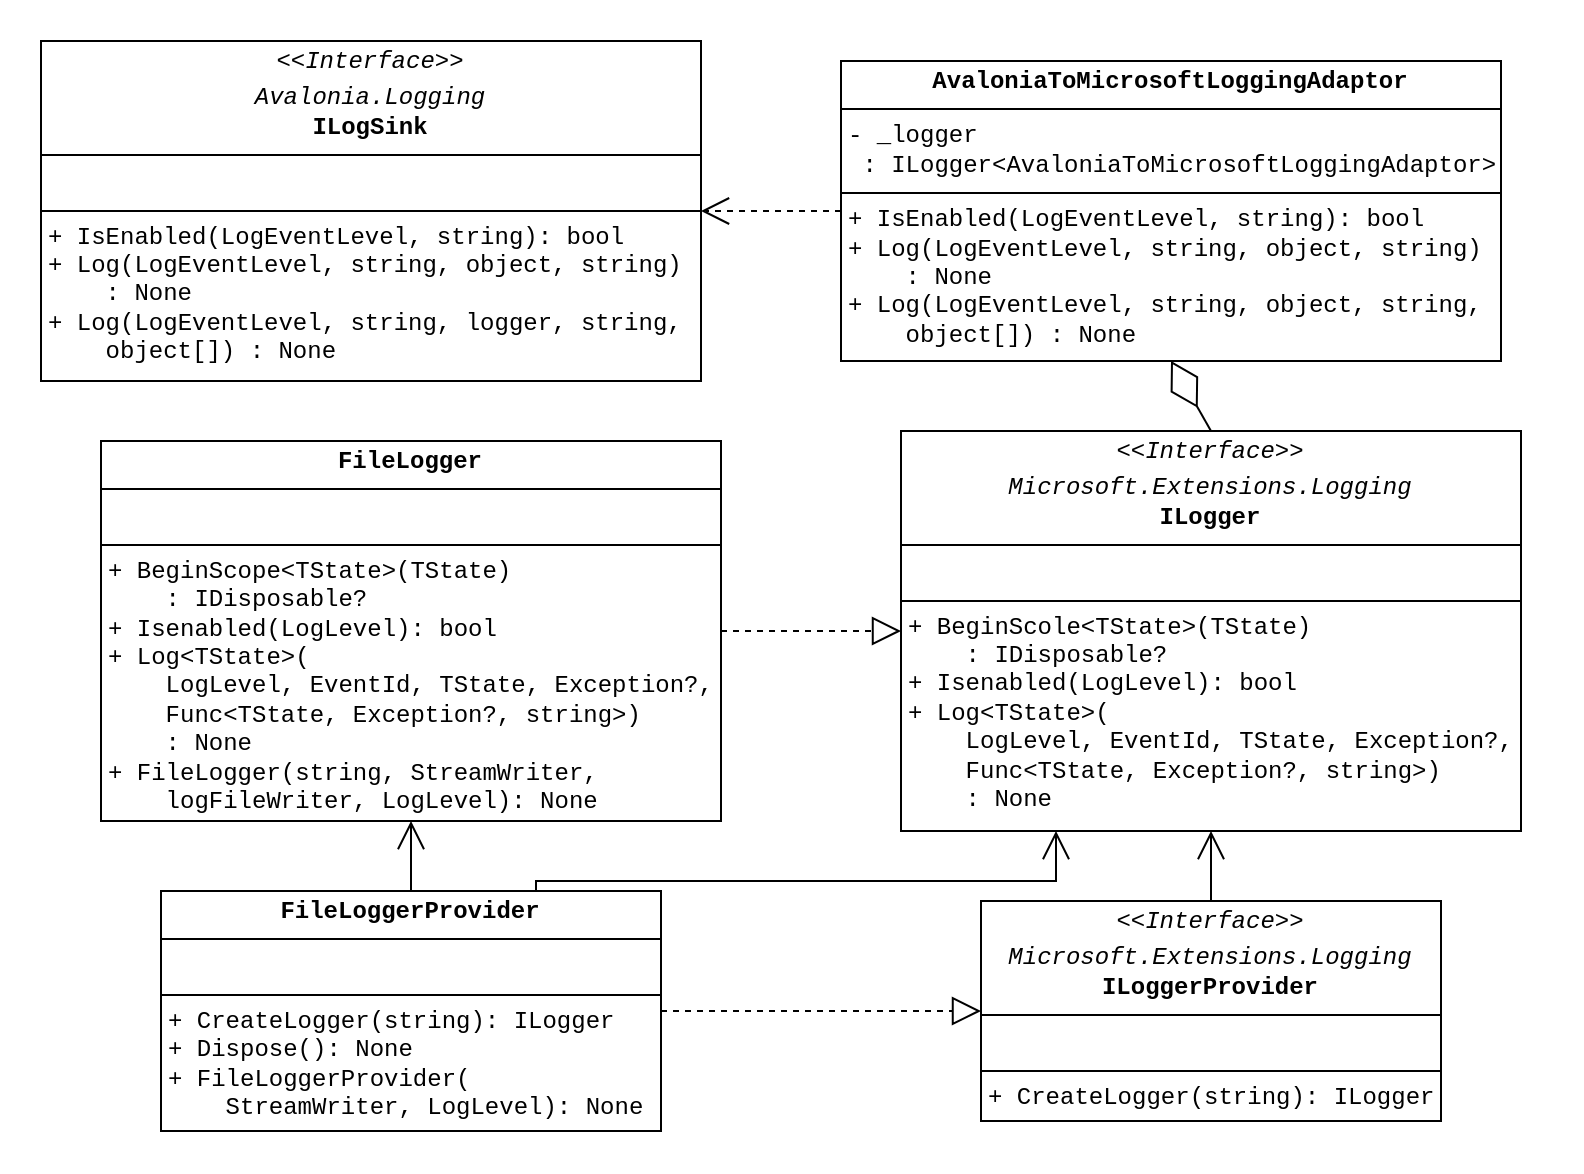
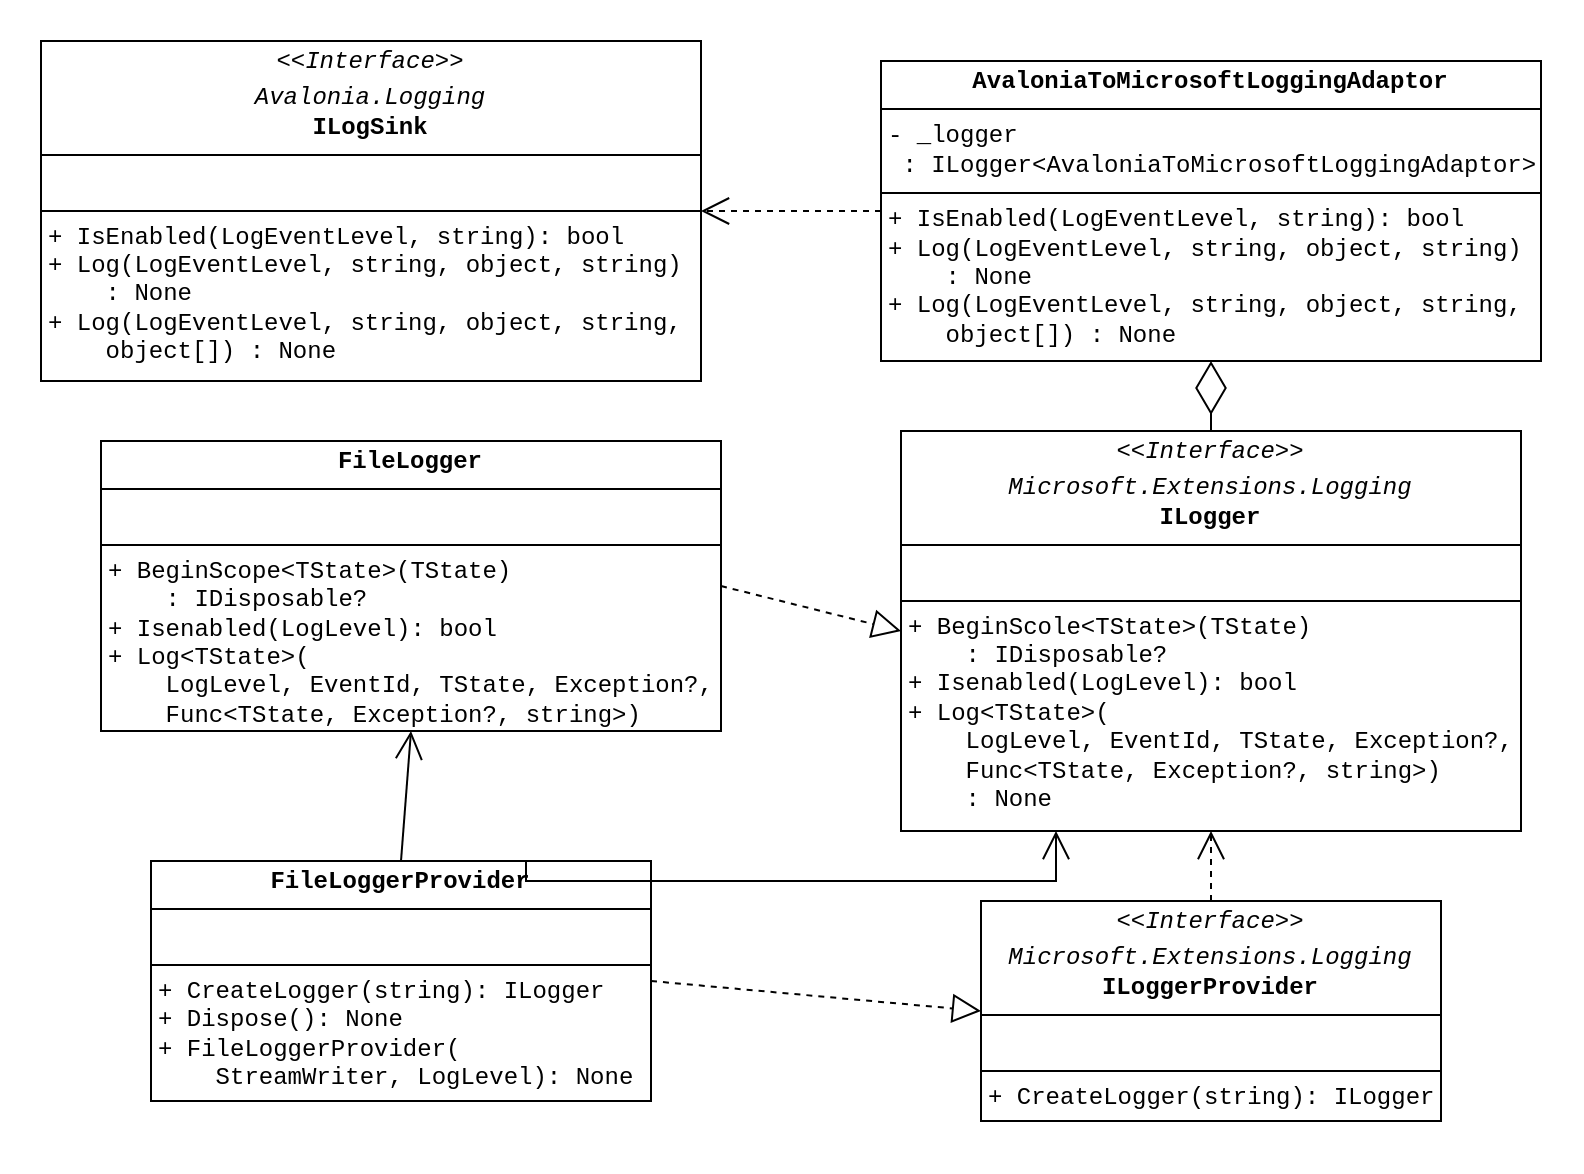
node "<<Interface>> Avalonia.Logging ILogSink + IsEnabled(LogEventLevel, string): bool + Log(LogEventLevel, string, object, string) : None + Log(LogEventLevel, string, logger, string, object[]) : None": label "<<Interface>> Avalonia.Logging ILogSink + IsEnabled(LogEventLevel, string): bool + Log(LogEventLevel, string, object, string) : None + Log(LogEventLevel, string, logger, string, object[]) : None" -> "<<Interface>> Avalonia.Logging ILogSink + IsEnabled(LogEventLevel, string): bool + Log(LogEventLevel, string, object, string) : None + Log(LogEventLevel, string, object, string, object[]) : None"
node "AvaloniaToMicrosoftLoggingAdaptor - _logger : ILogger<AvaloniaToMicrosoftLoggingAdaptor> + IsEnabled(LogEventLevel, string): bool + Log(LogEventLevel, string, object, string) : None + Log(LogEventLevel, string, object, string, object[]) : None": moved (1171, 211) -> (1211, 211)
node "FileLogger + BeginScope<TState>(TState) : IDisposable? + Isenabled(LogLevel): bool + Log<TState>( LogLevel, EventId, TState, Exception?, Func<TState, Exception?, string>) : None + FileLogger(string, StreamWriter, logFileWriter, LogLevel): None": size 620x380 -> 620x290
edge "<<Interface>> Microsoft.Extensions.Logging ILoggerProvider + CreateLogger(string): ILogger" -> "<<Interface>> Microsoft.Extensions.Logging ILogger + BeginScole<TState>(TState) : IDisposable? + Isenabled(LogLevel): bool + Log<TState>( LogLevel, EventId, TState, Exception?, Func<TState, Exception?, string>) : None": style solid -> dashed
node "FileLoggerProvider + CreateLogger(string): ILogger + Dispose(): None + FileLoggerProvider( StreamWriter, LogLevel): None": moved (411, 1011) -> (401, 981)
